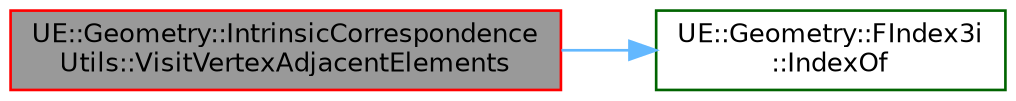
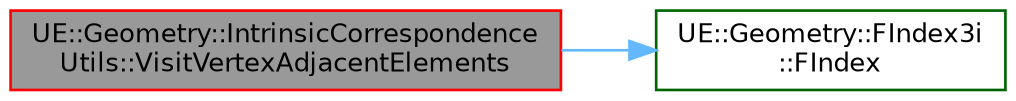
node "UE::Geometry::FIndex3i ::IndexOf": label "UE::Geometry::FIndex3i ::IndexOf" -> "UE::Geometry::FIndex3i ::FIndex"
